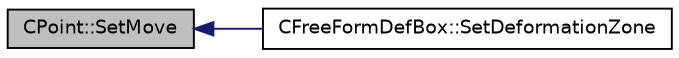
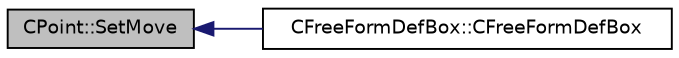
node "CFreeFormDefBox::SetDeformationZone": label "CFreeFormDefBox::SetDeformationZone" -> "CFreeFormDefBox::CFreeFormDefBox"
